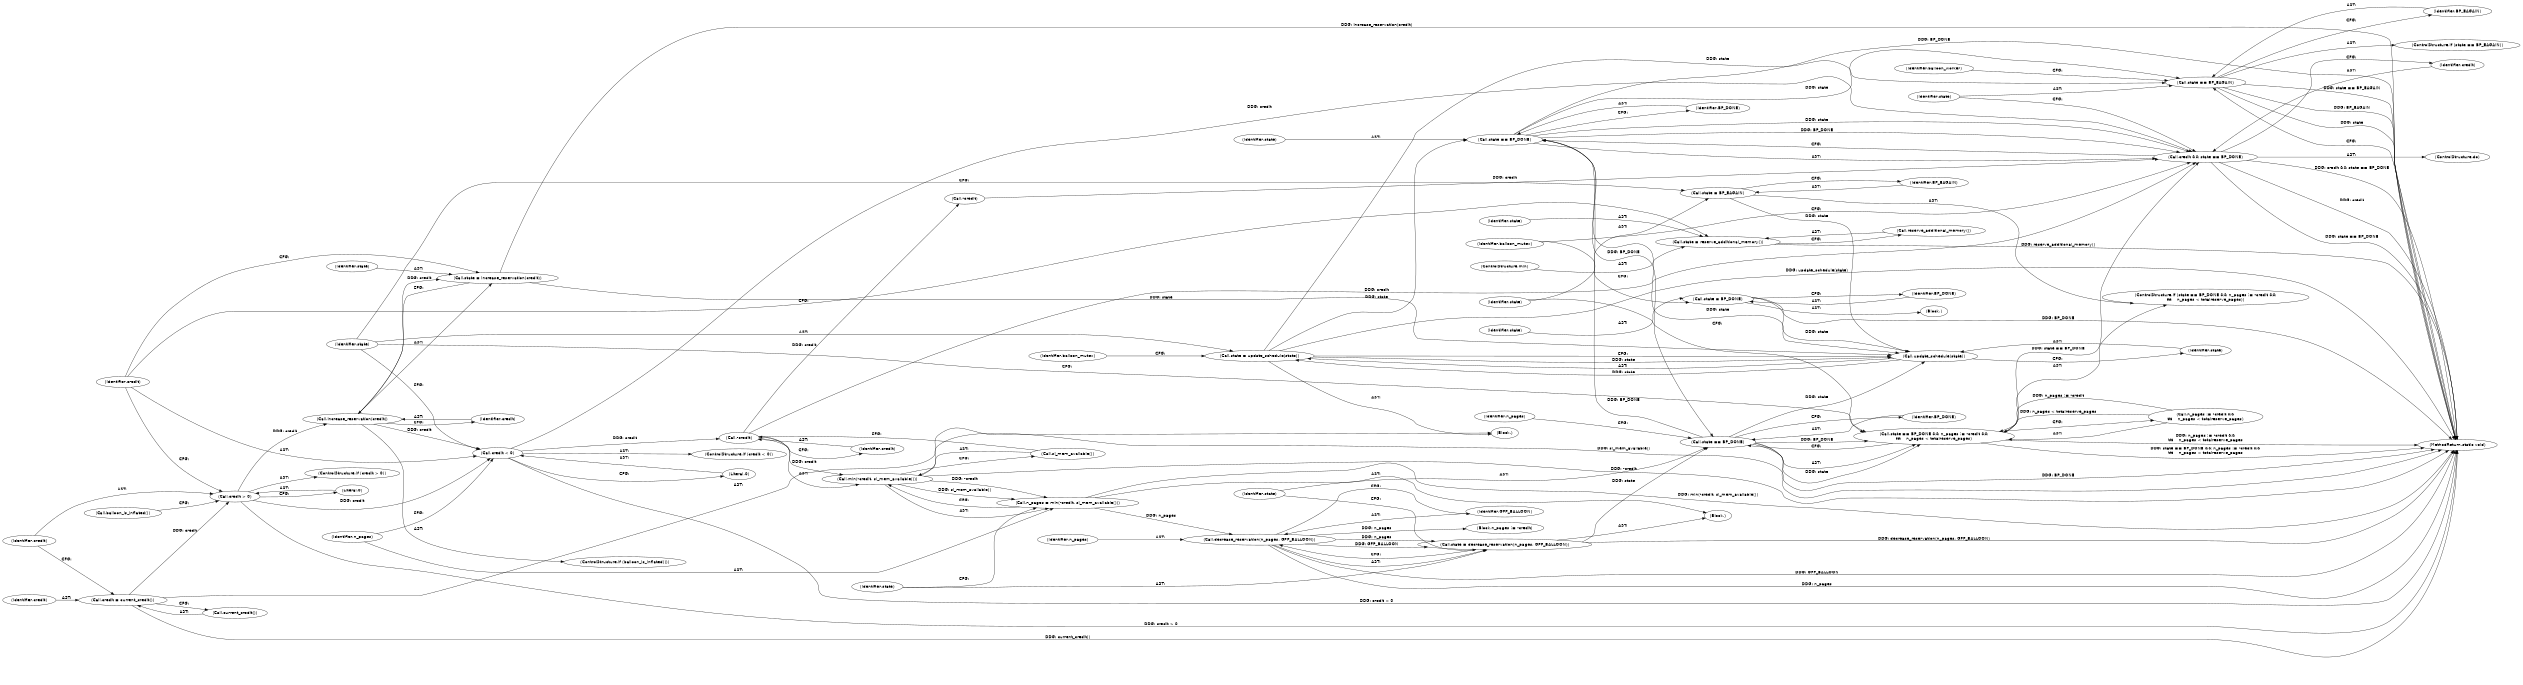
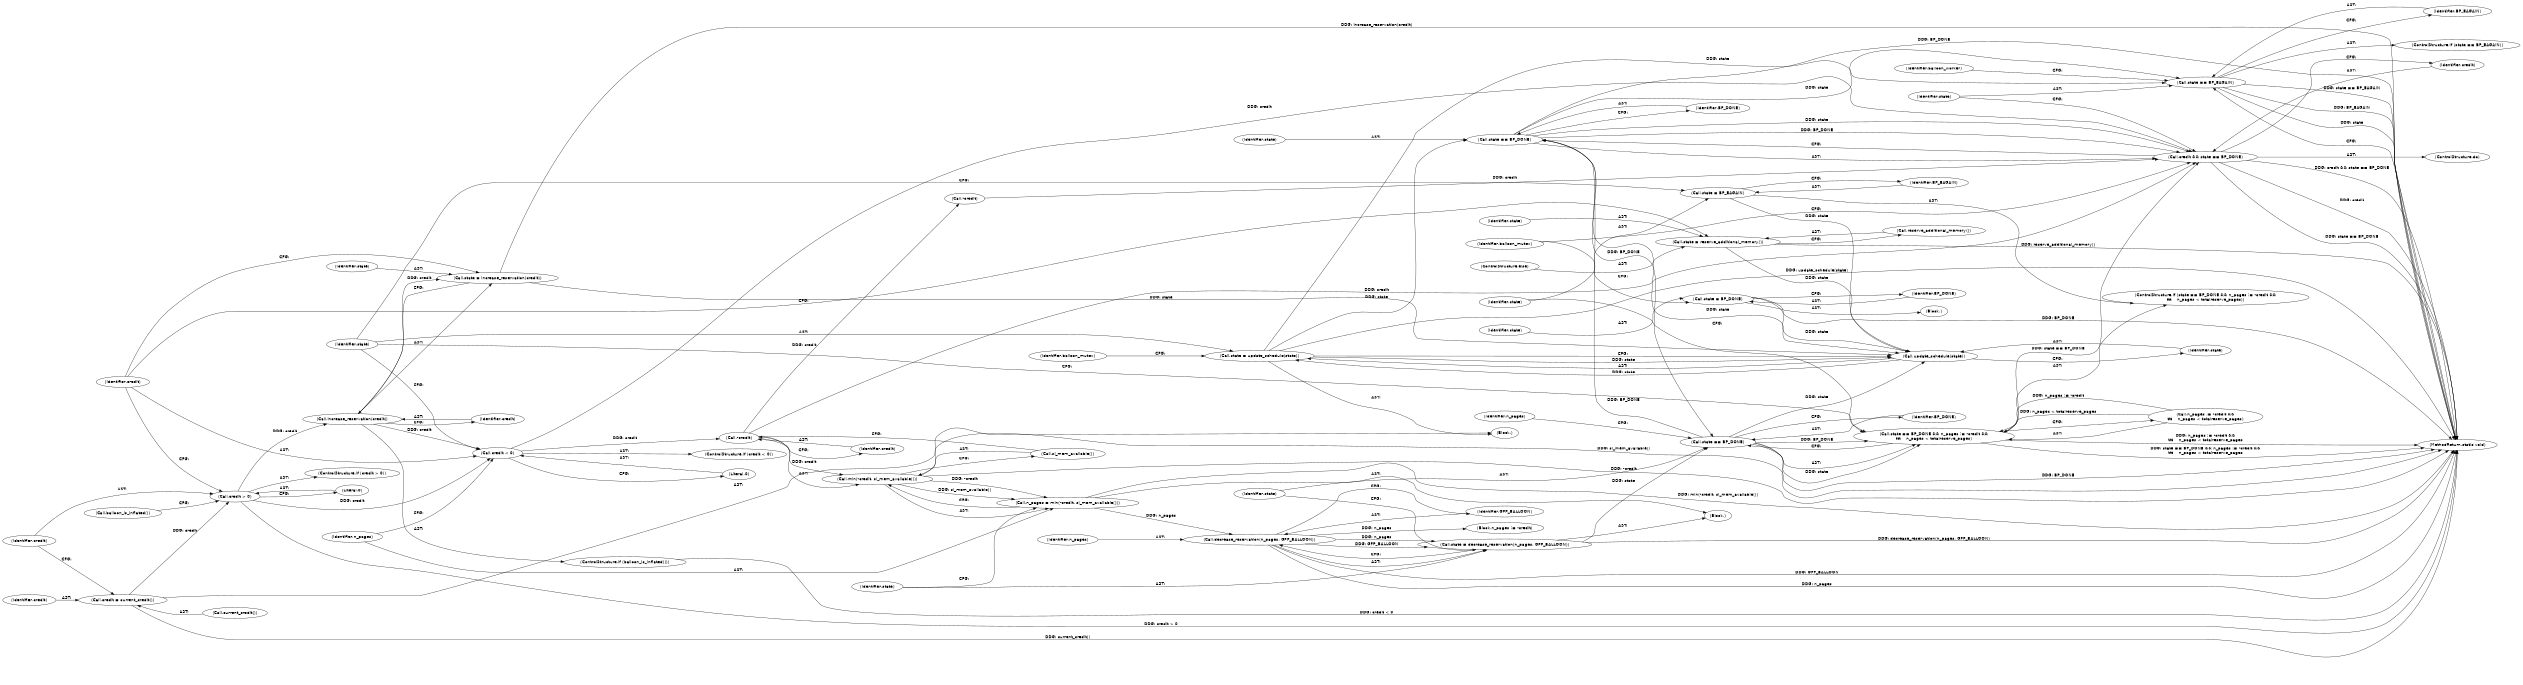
node "(ControlStructure,min)": label "(ControlStructure,min)" -> "(ControlStructure,else)"
edge "(Call,state = reserve_additional_memory())" -> "(Call,update_schedule(state))": added, label "DDG: state"
edge "(Call,credit < 0)" -> "(MethodReturn,static void)": now "(ControlStructure,if (balloon_is_inflated()))" -> "(MethodReturn,static void)"
edge "(Call,credit = current_credit())" -> "(Call,current_credit())": removed, label "CFG:"
